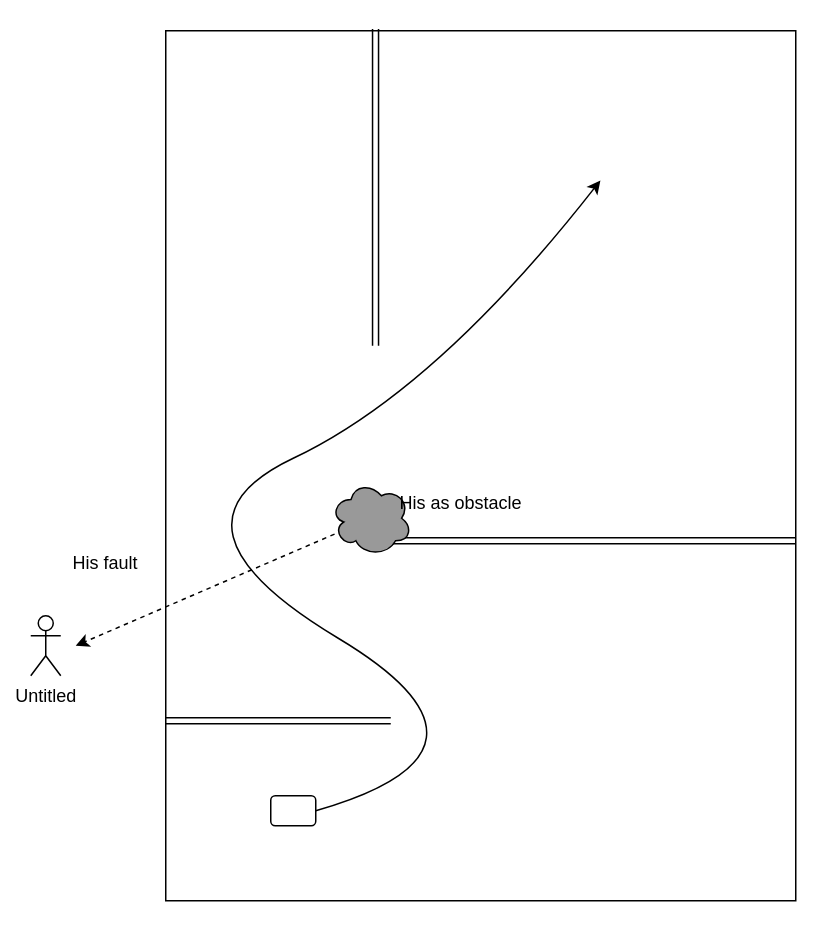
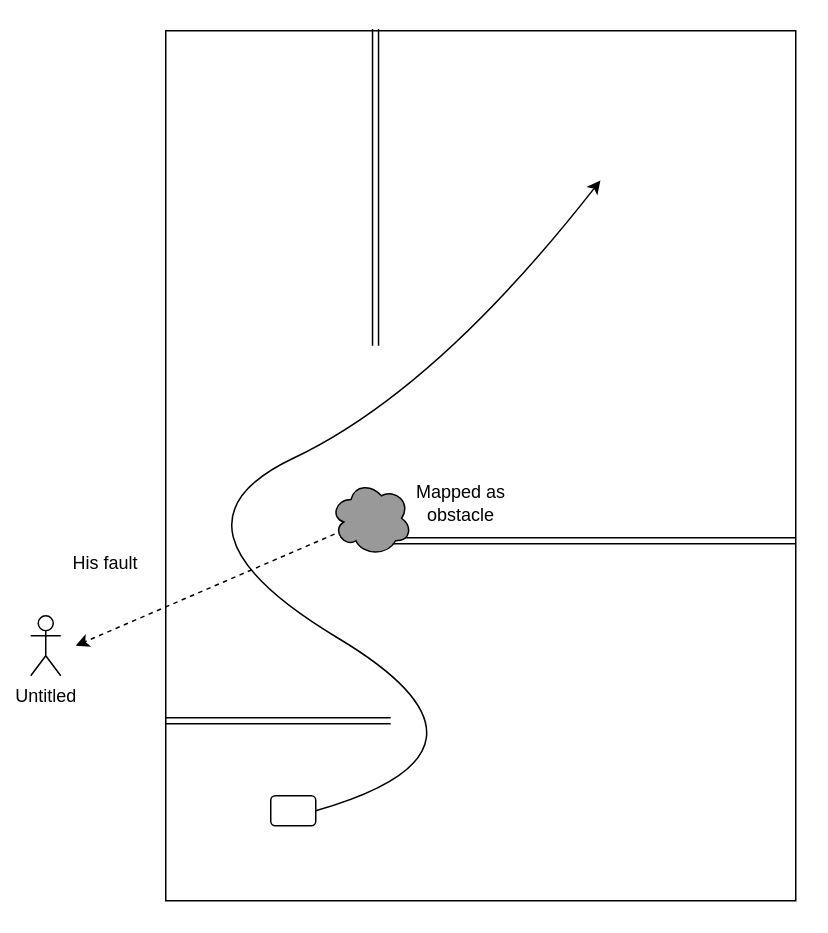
node "His as obstacle": label "His as obstacle" -> "Mapped as obstacle"
